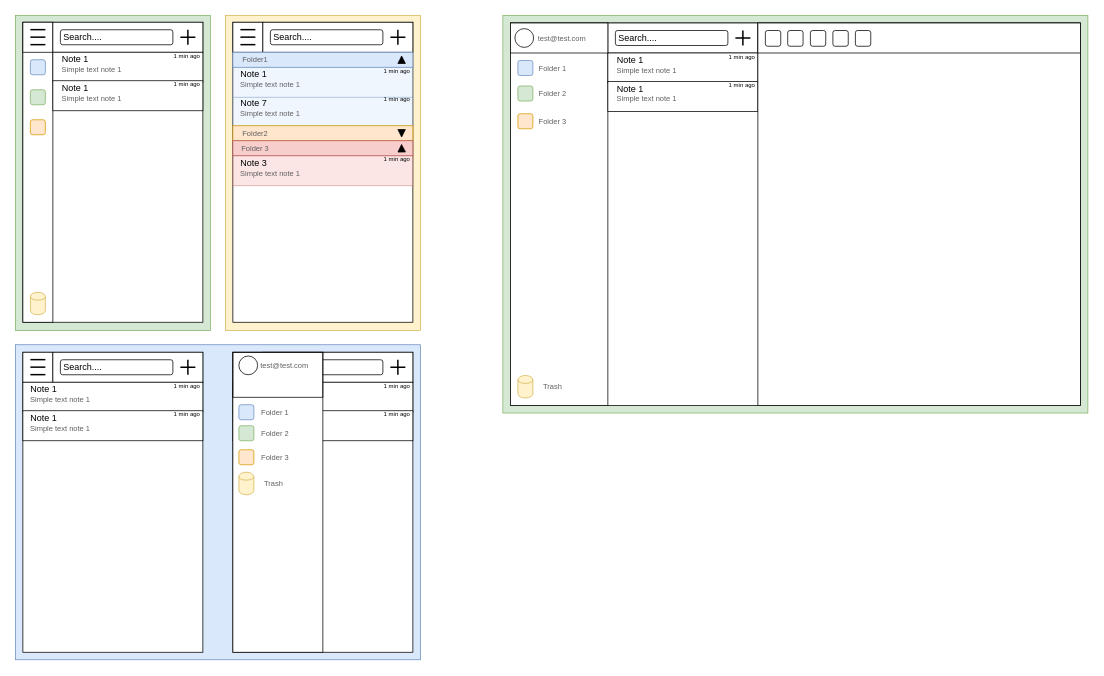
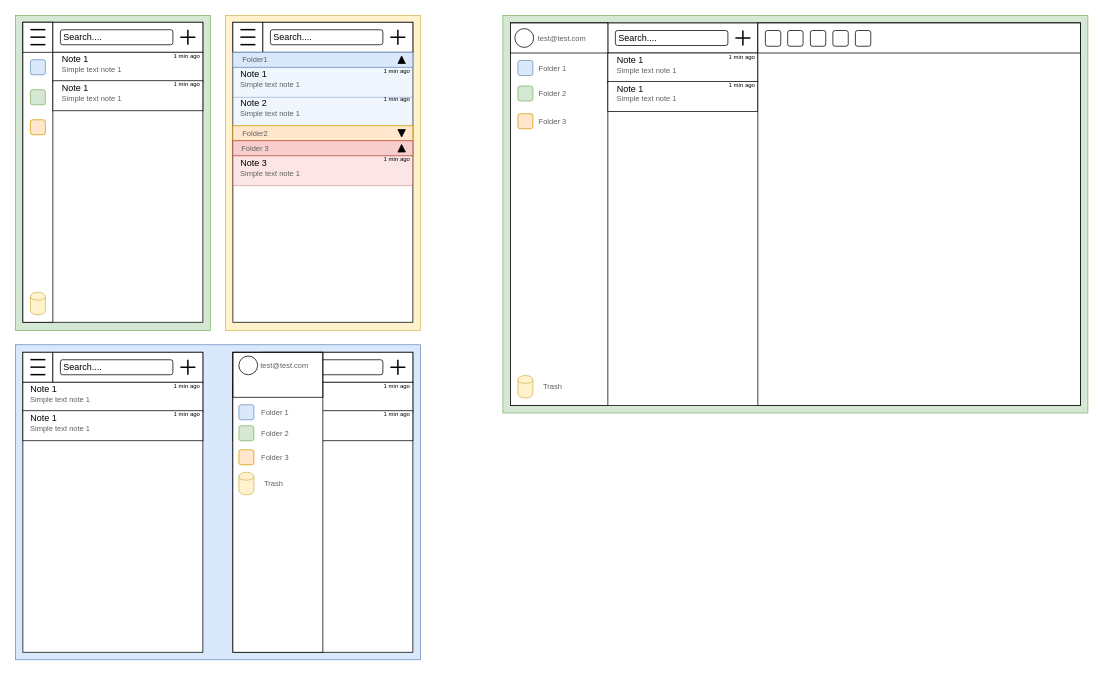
node "Note 7": label "Note 7" -> "Note 2"
